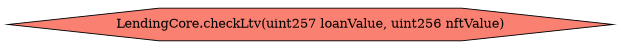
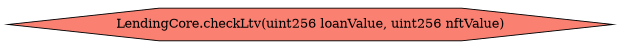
node "LendingCore.checkLtv(uint257 loanValue, uint256 nftValue)": label "LendingCore.checkLtv(uint257 loanValue, uint256 nftValue)" -> "LendingCore.checkLtv(uint256 loanValue, uint256 nftValue)"
